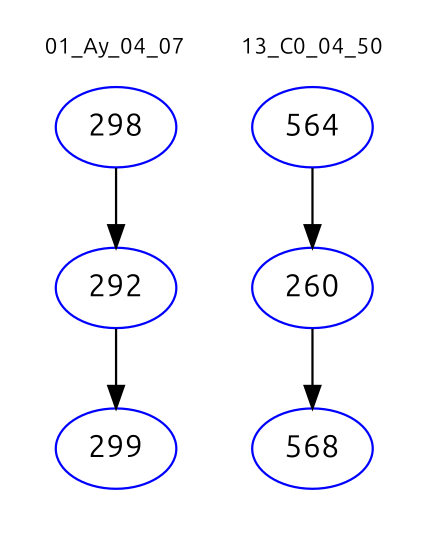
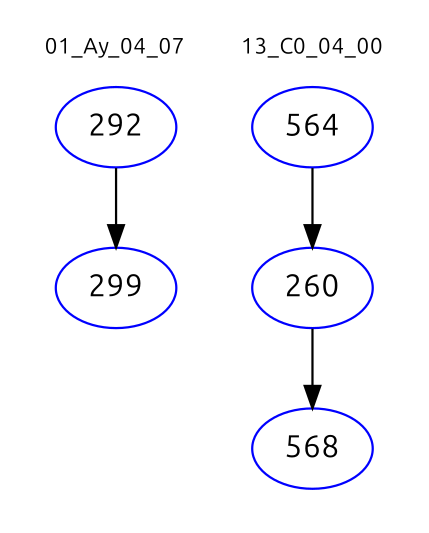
cluster "13_C0_04_50": label "13_C0_04_50" -> "13_C0_04_00"
node "298": removed
